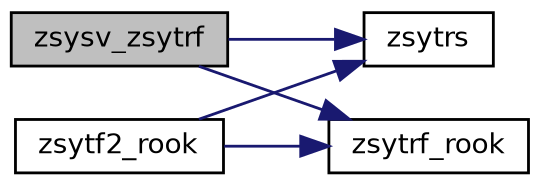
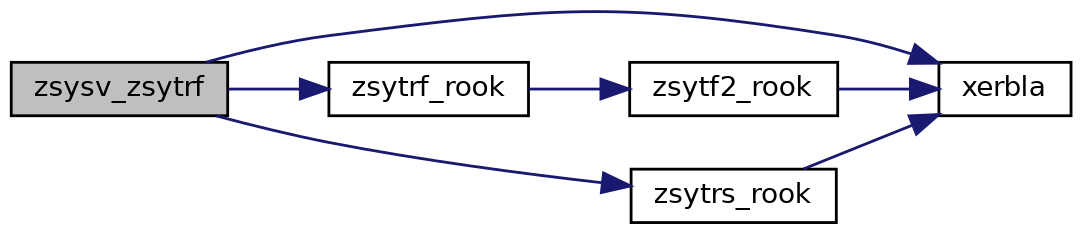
node "zsytrs": label "zsytrs" -> "xerbla"
edge "zsytf2_rook" -> "zsytrf_rook": reversed
node "zsytrs_rook": added
